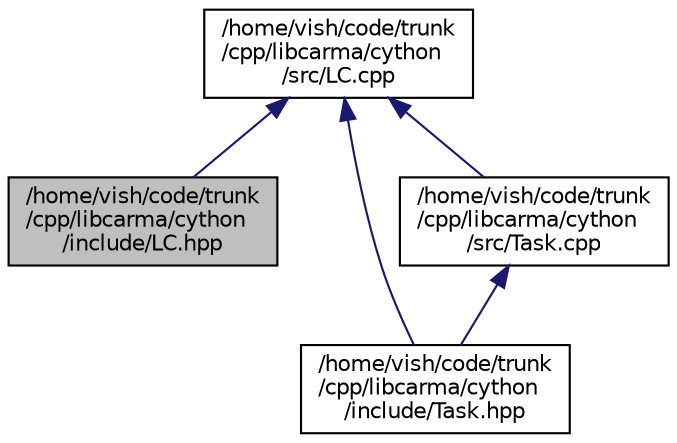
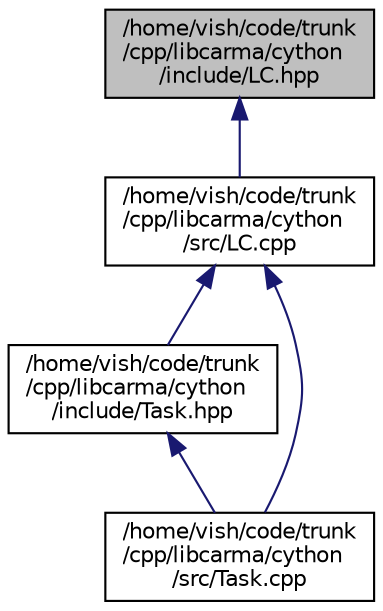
edge "/home/vish/code/trunk /cpp/libcarma/cython /include/LC.hpp" -> "/home/vish/code/trunk /cpp/libcarma/cython /src/LC.cpp": reversed
edge "/home/vish/code/trunk /cpp/libcarma/cython /include/Task.hpp" -> "/home/vish/code/trunk /cpp/libcarma/cython /src/Task.cpp": reversed
